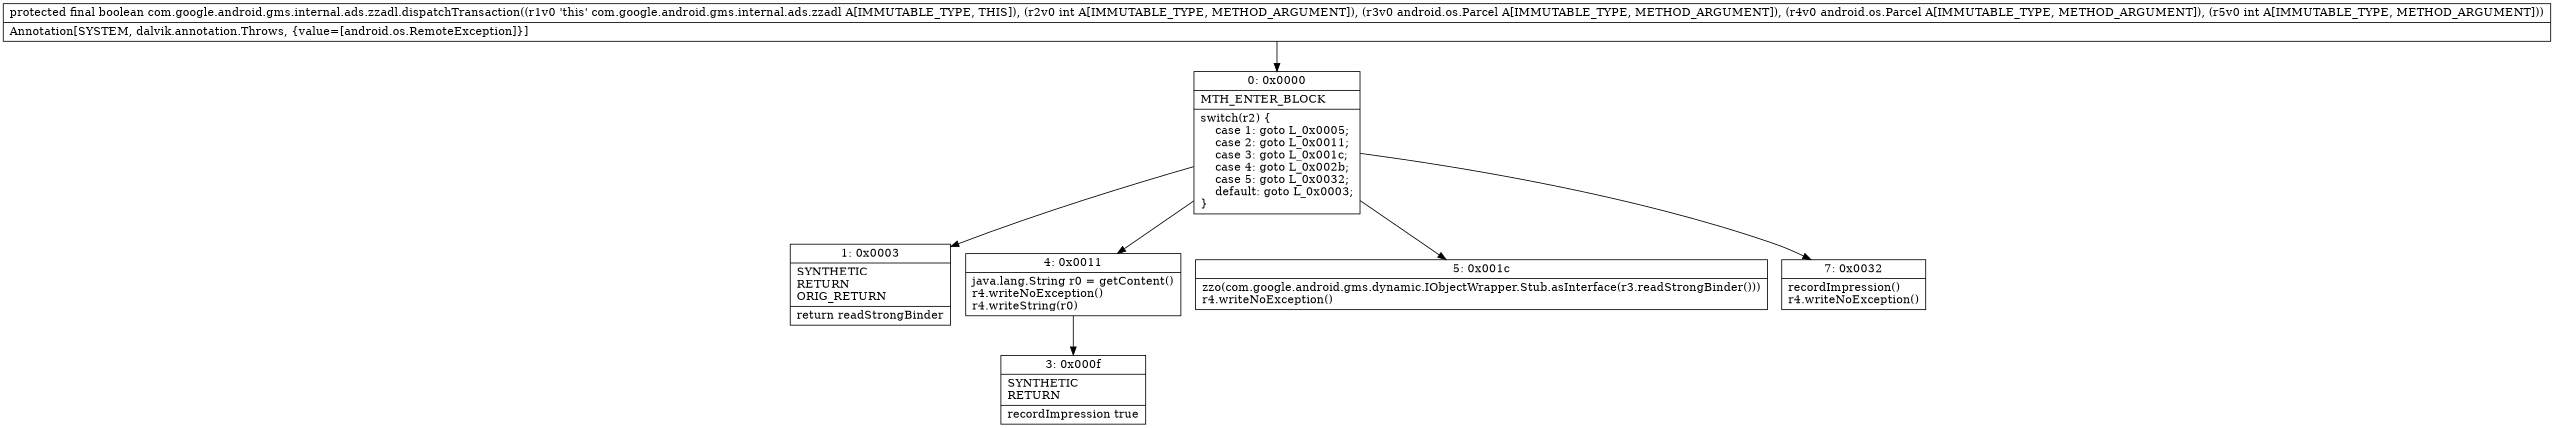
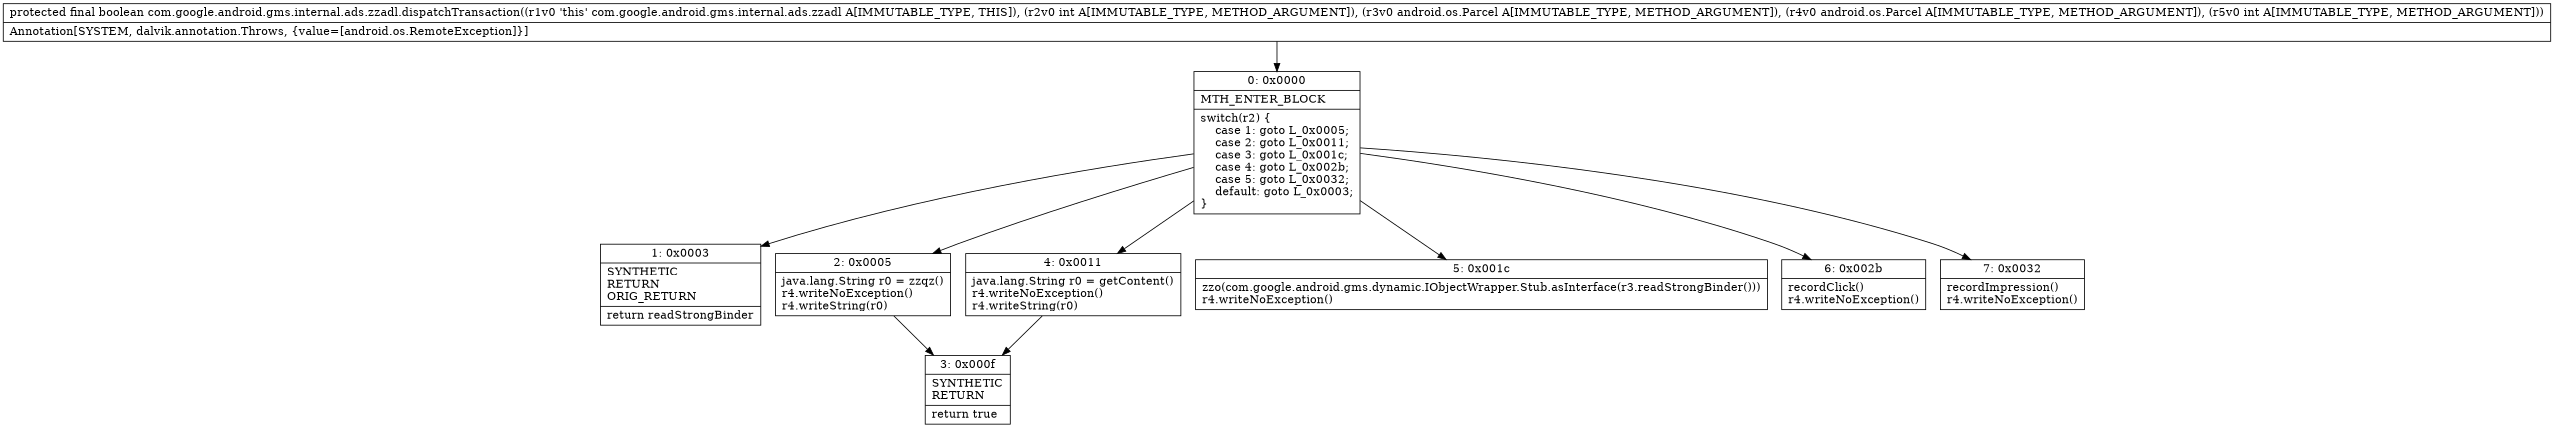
node "2: 0x0005": added
node "6: 0x002b": added
node "3: 0x000f": text "recordImpression true" -> "return true"
